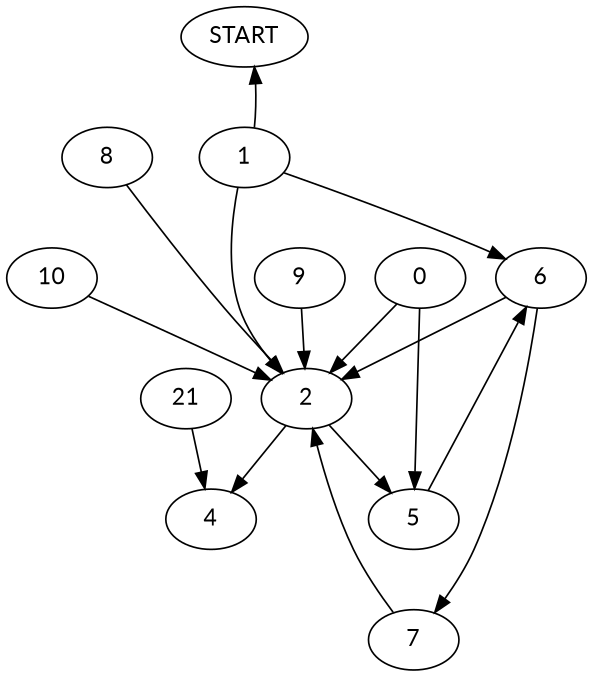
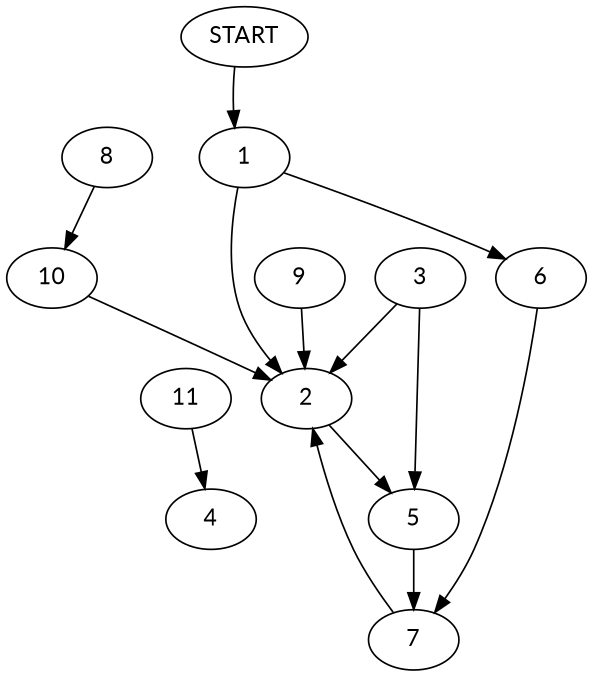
edge "1" -> "START": reversed
edge "8" -> "2": now "8" -> "10"
node "0": label "0" -> "3"
edge "6" -> "2": removed
node "21": label "21" -> "11"
edge "5" -> "6": now "5" -> "7"
edge "2" -> "4": removed
